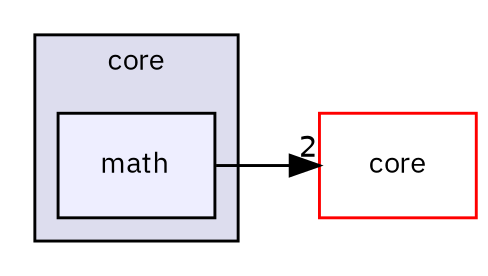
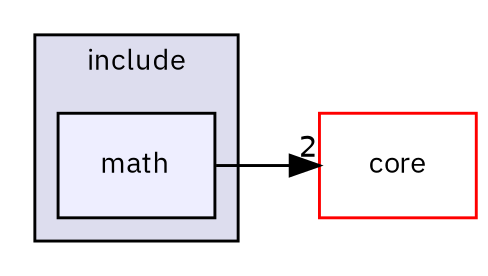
cluster "core": label "core" -> "include"
